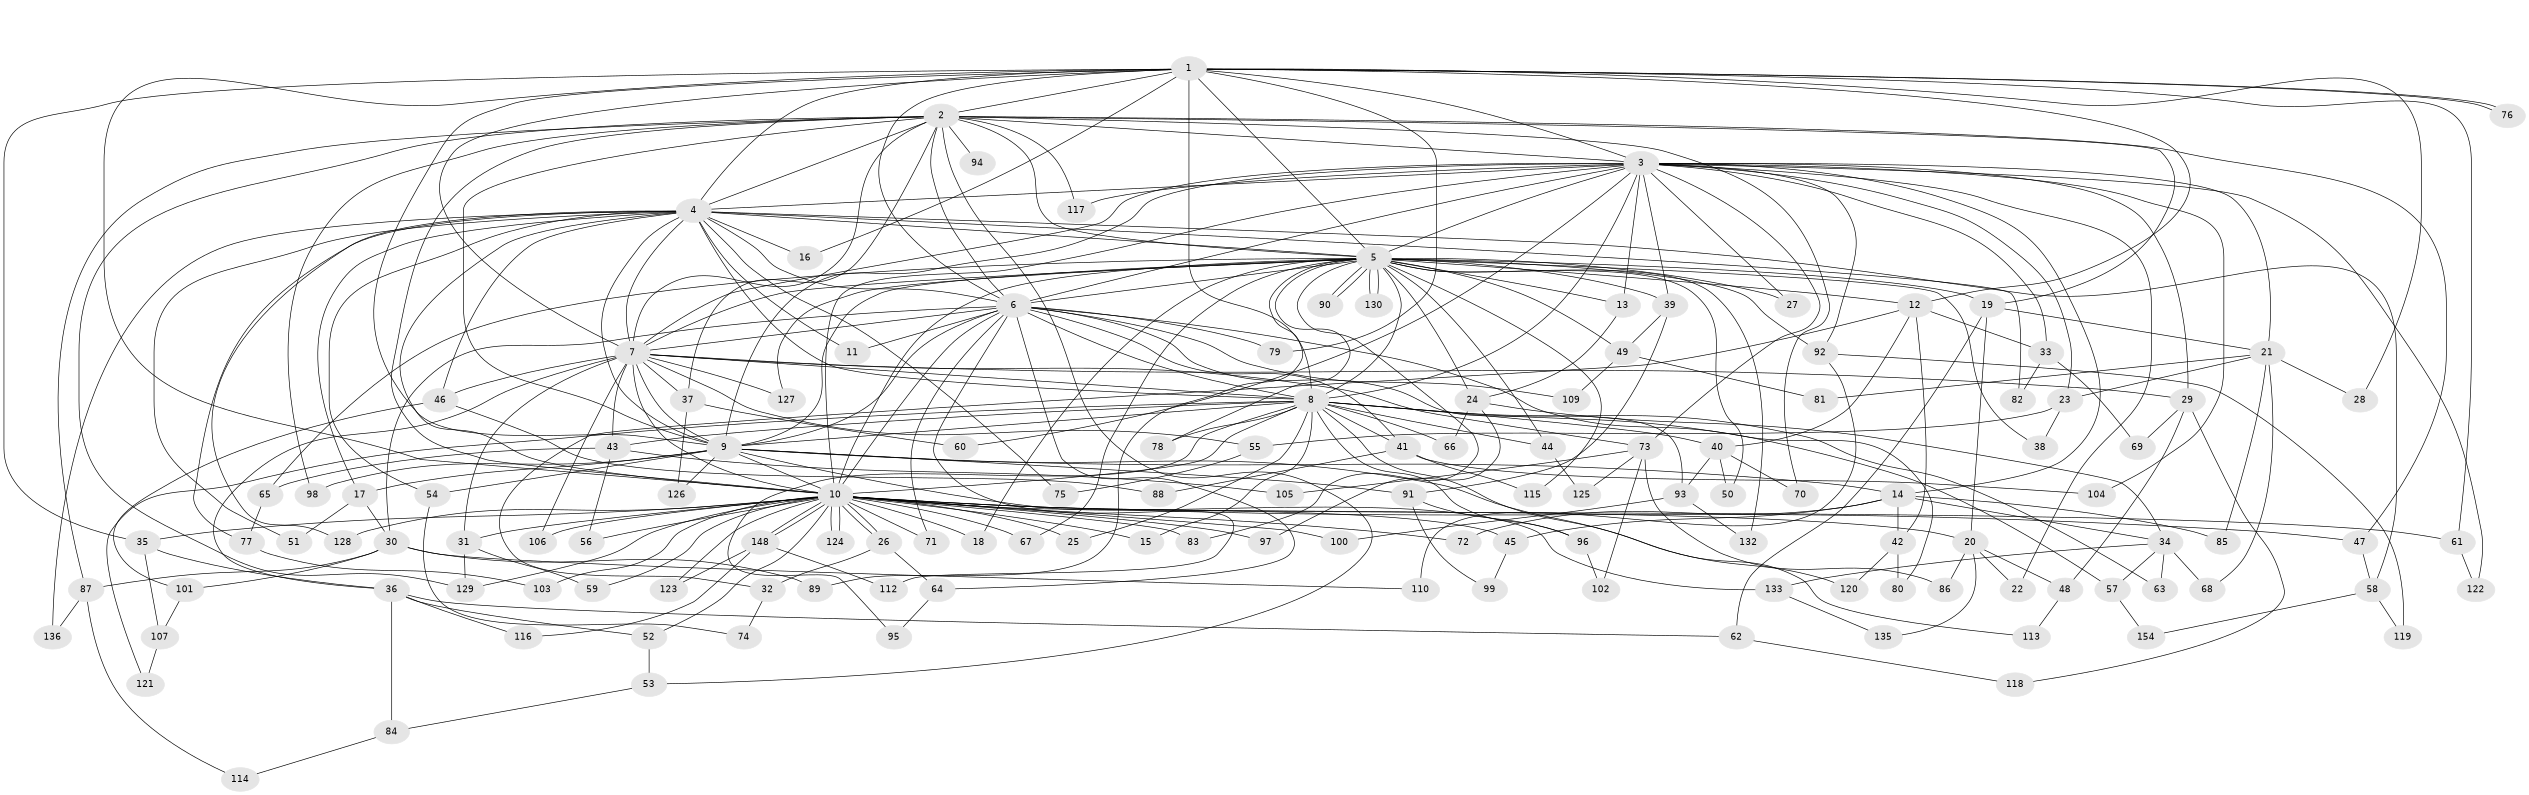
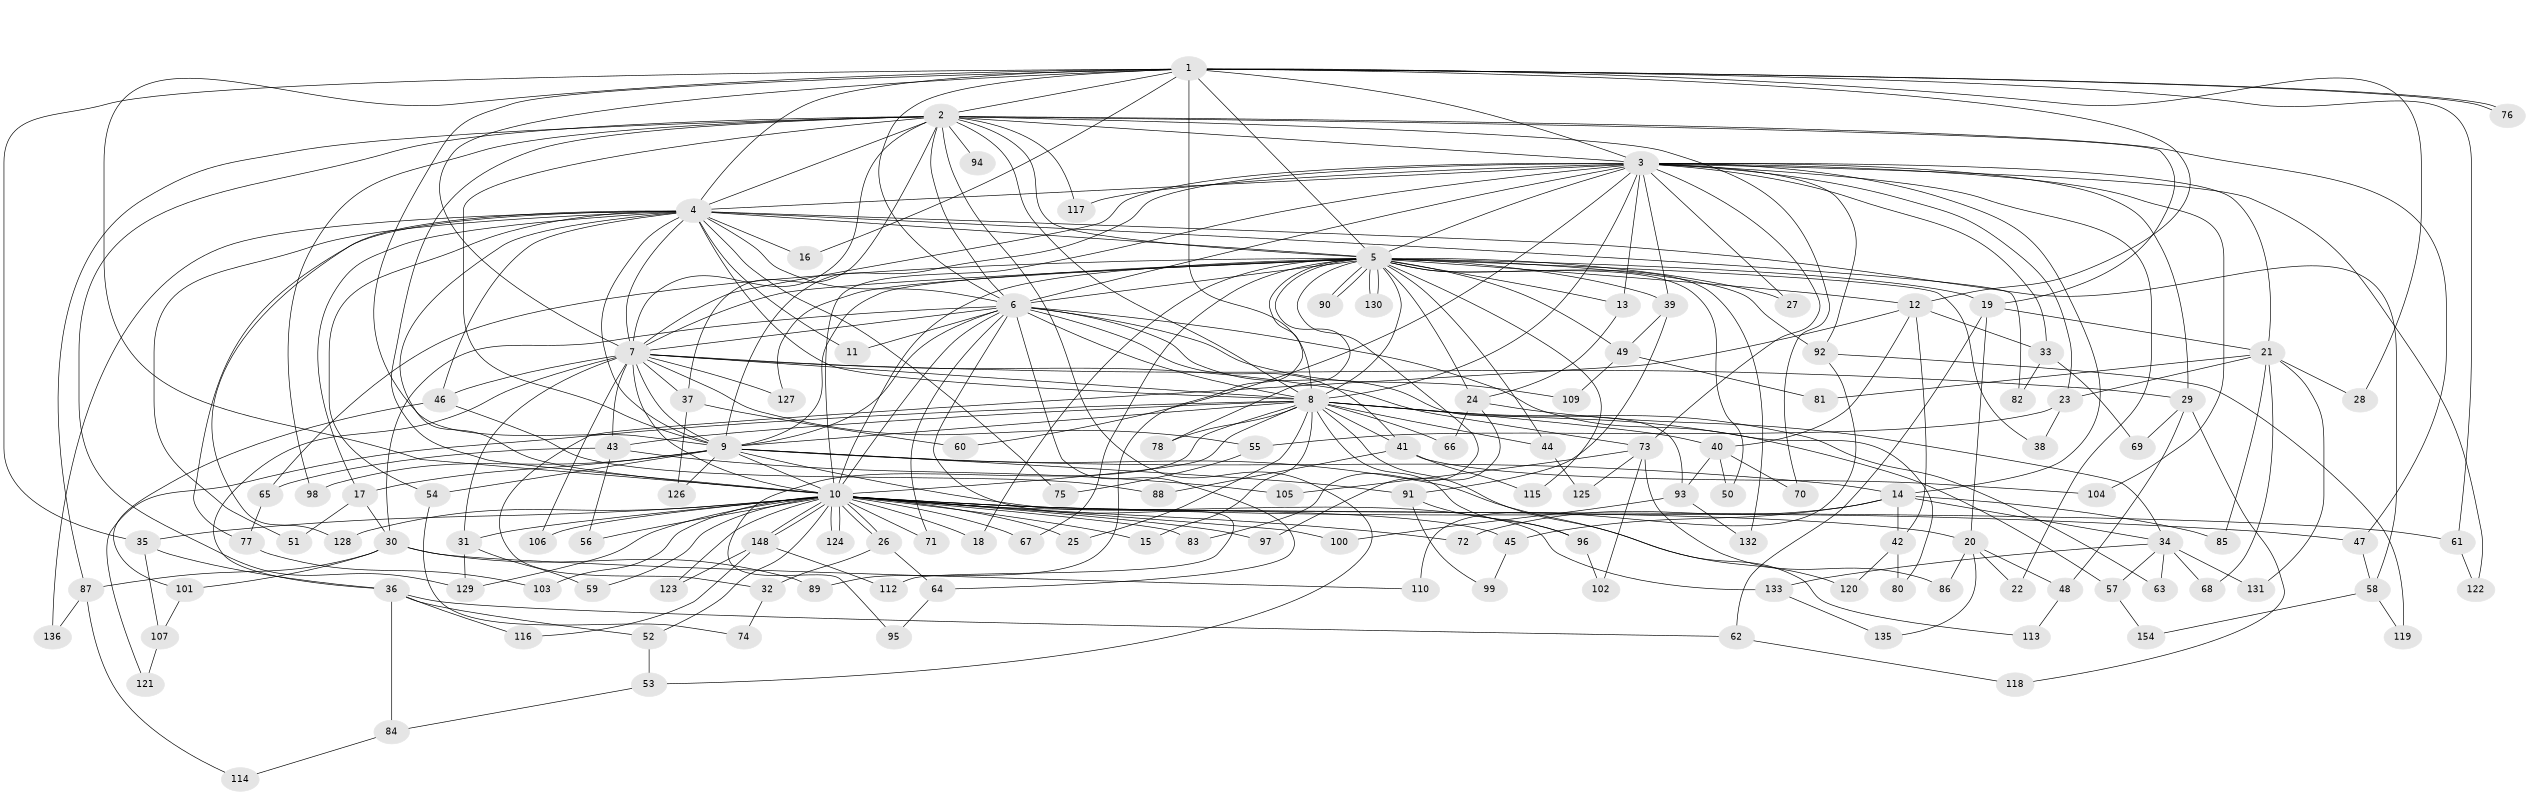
edge "2" -- "8": added
node "79": removed
node "131": added
